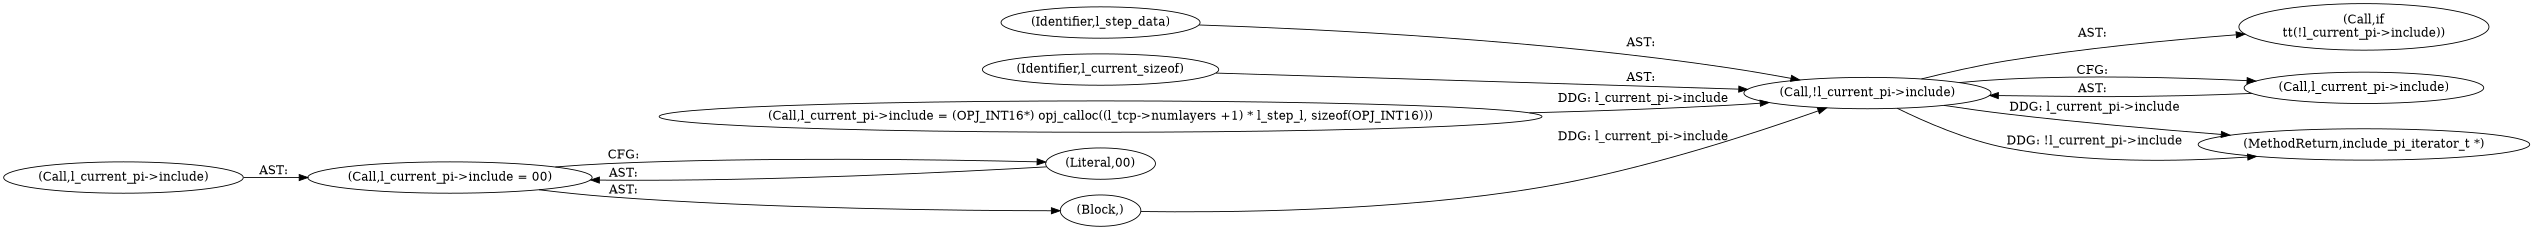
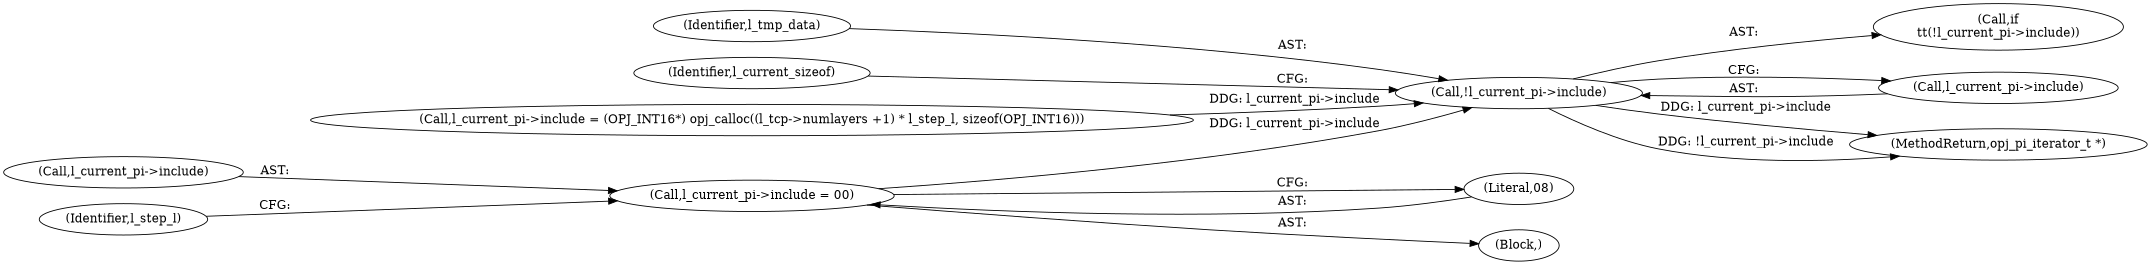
node "(Identifier,l_step_data)": label "(Identifier,l_step_data)" -> "(Identifier,l_tmp_data)"
edge "(Identifier,l_current_sizeof)" -> "(Call,!l_current_pi->include)": label "AST: " -> "CFG: "
node "(MethodReturn,include_pi_iterator_t *)": label "(MethodReturn,include_pi_iterator_t *)" -> "(MethodReturn,opj_pi_iterator_t *)"
node "(Literal,00)": label "(Literal,00)" -> "(Literal,08)"
edge "(Block,)" -> "(Call,!l_current_pi->include)": now "(Call,l_current_pi->include = 00)" -> "(Call,!l_current_pi->include)"
node "(Identifier,l_step_l)": added
